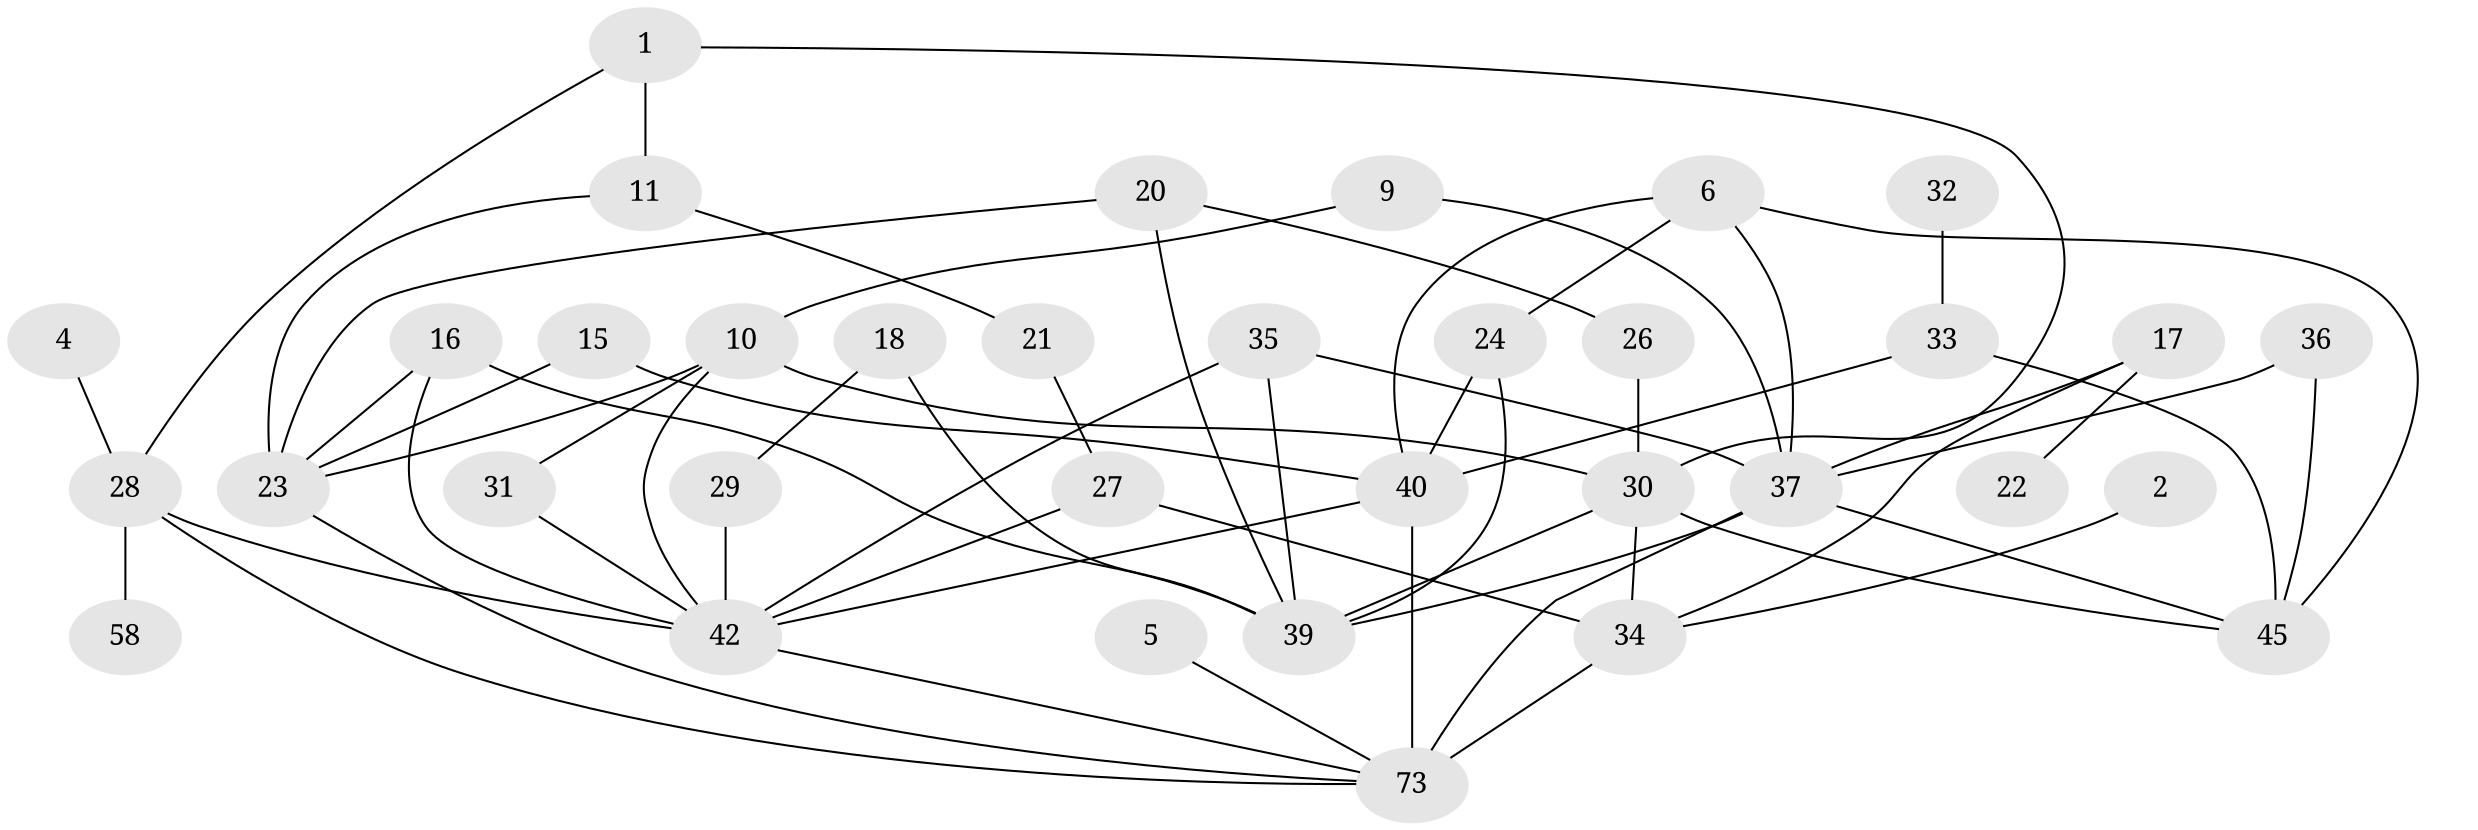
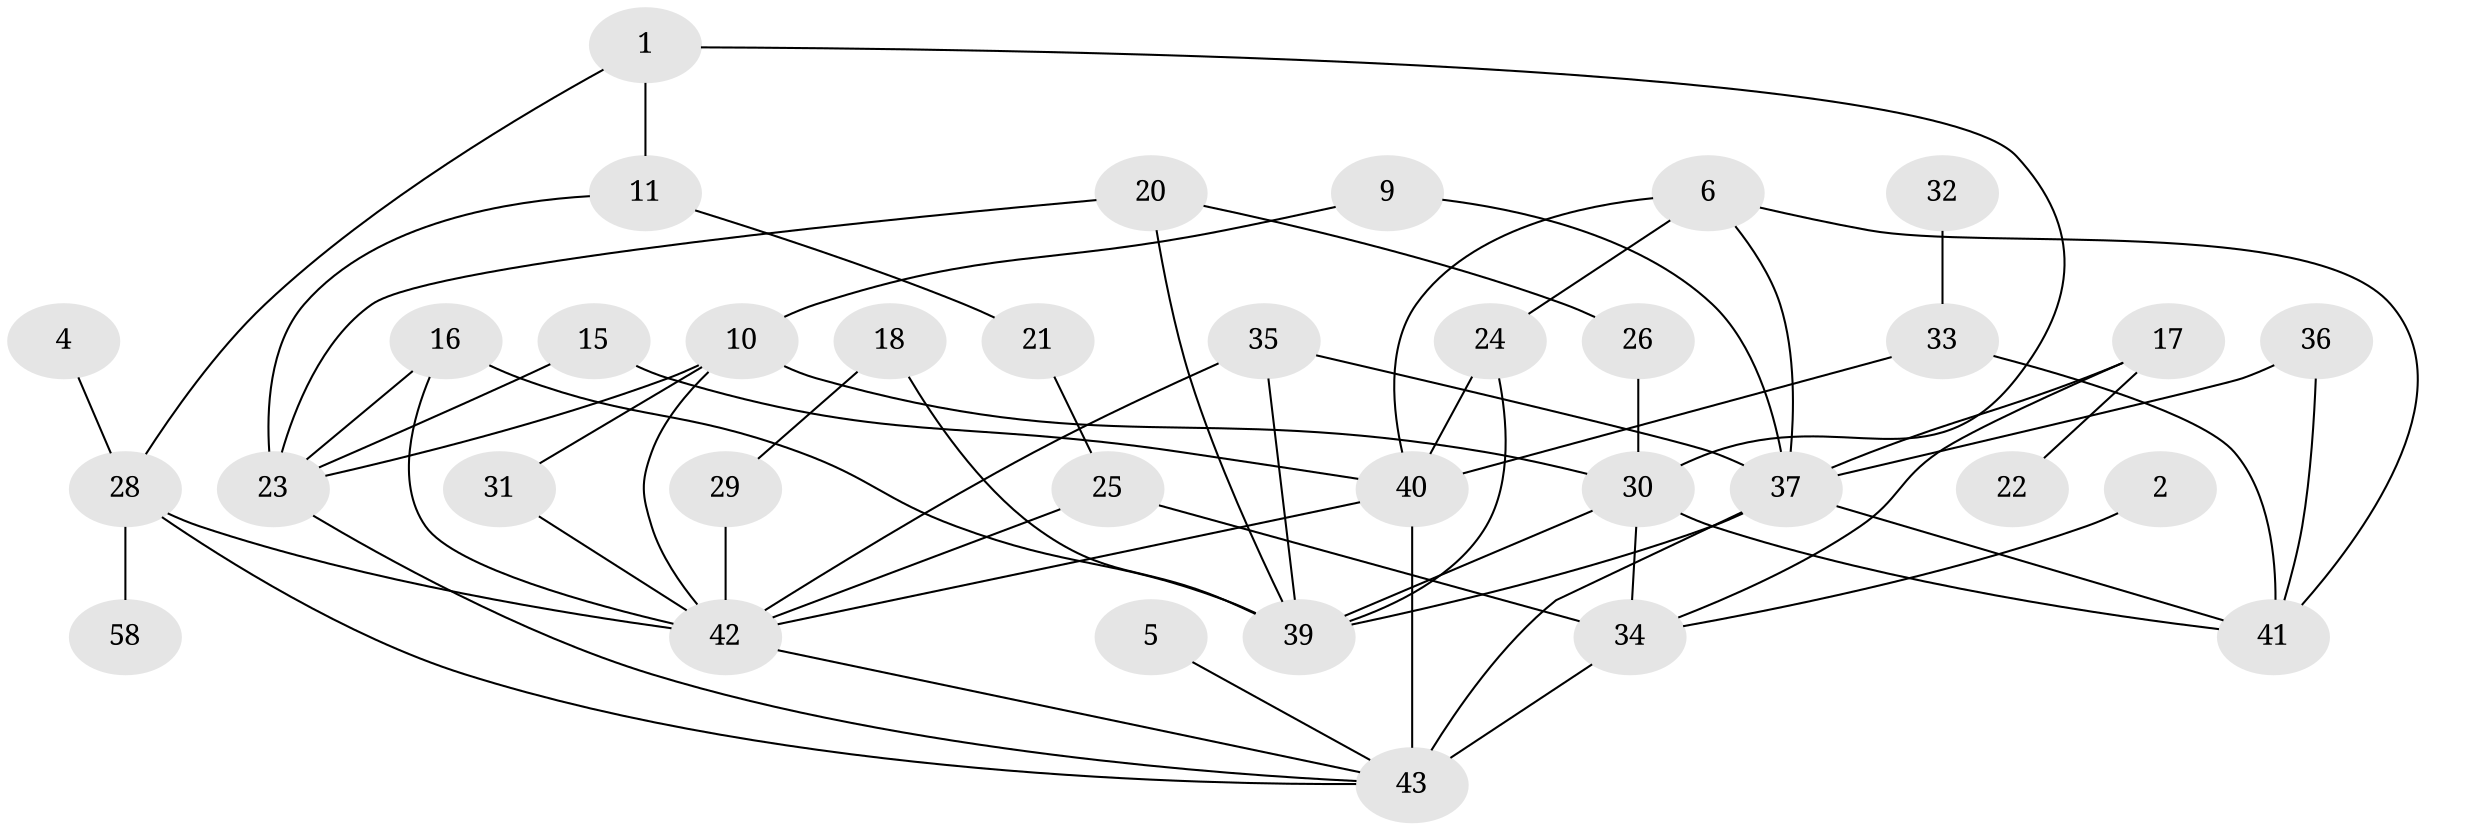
node "27": label "27" -> "25"
node "45": label "45" -> "41"
node "73": label "73" -> "43"
